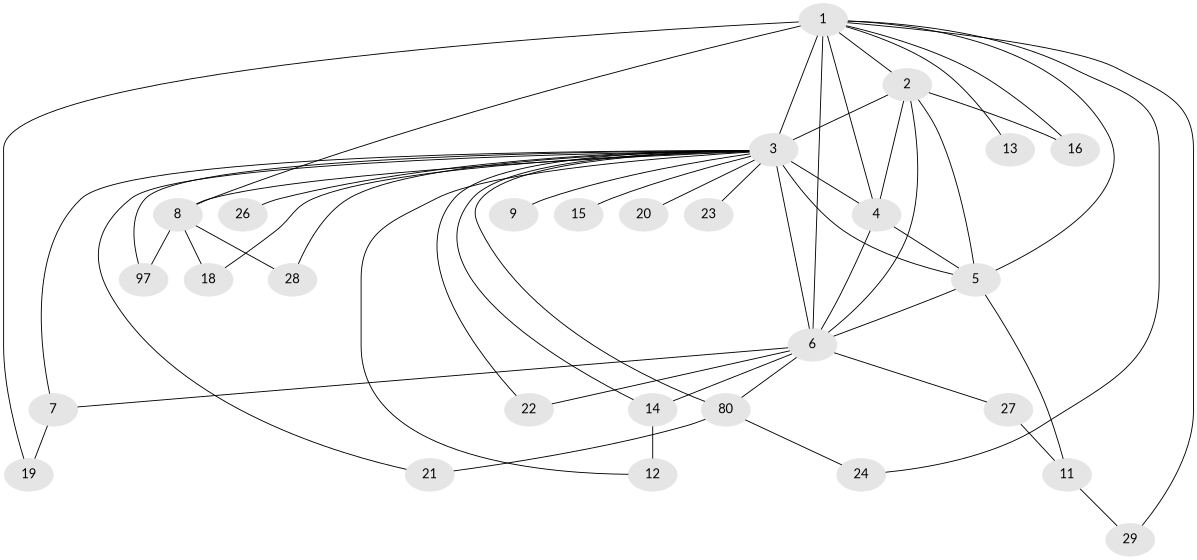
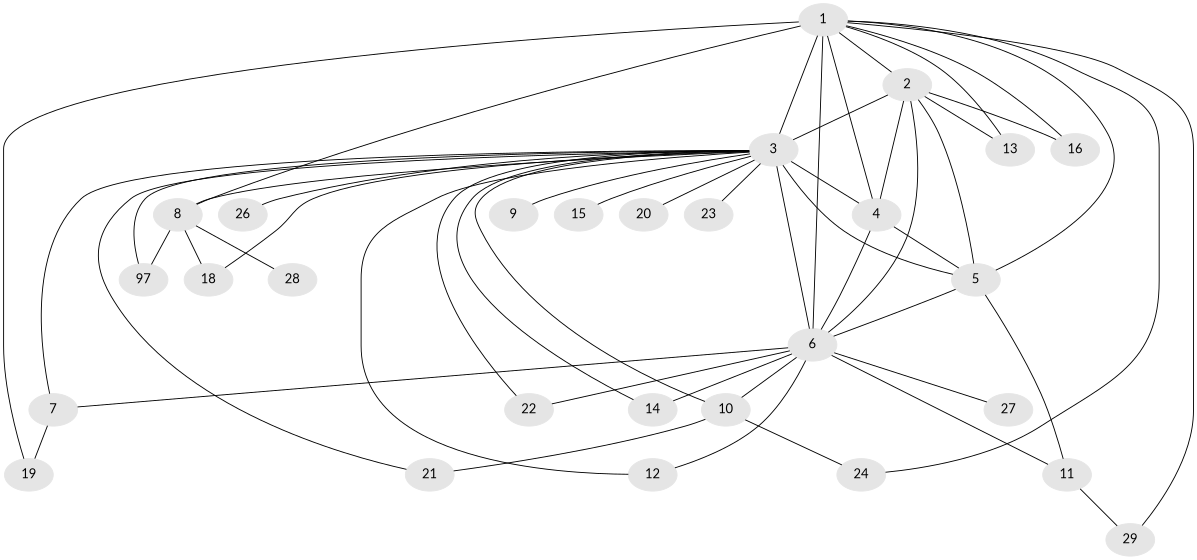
edge "2" -- "13": added
edge "3" -- "28": removed
node "80": label "80" -> "10"
edge "14" -- "12": now "6" -- "12"
edge "27" -- "11": now "6" -- "11"
